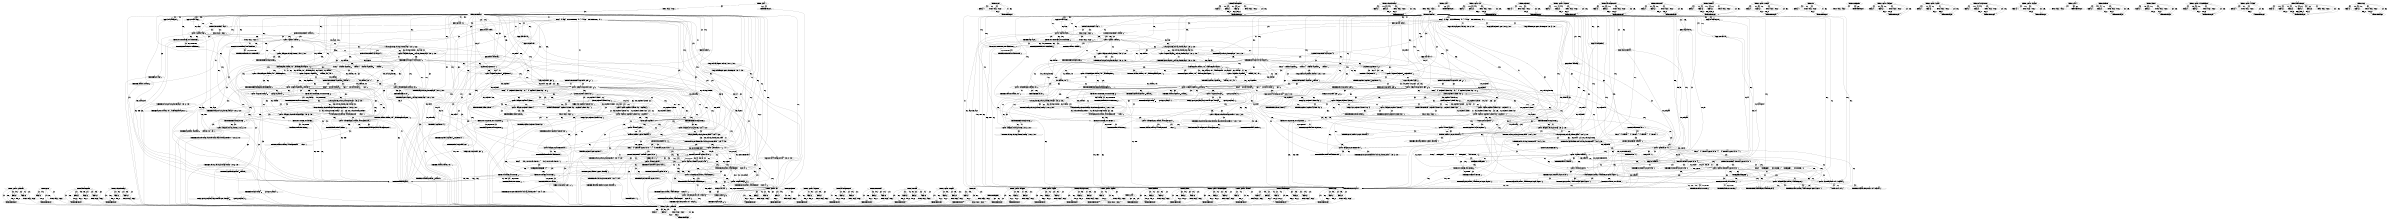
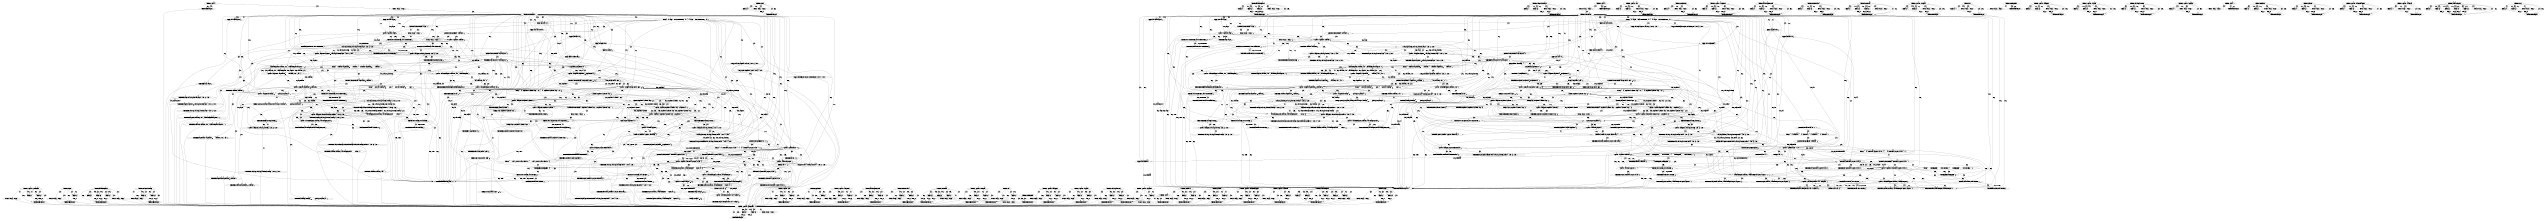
node "<(LOCAL,GURL complete_url: GURL)<SUB>36</SUB>>": removed
node "<(LOCAL,GURL complete_url: GURL)<SUB>34</SUB>>": added
edge "(PARAM,int notify_id)" -> "(<operator>.notEquals,notify_id != 0)": label "DDG: p1" -> "DDG: notify_id"
edge "(CONTROL_STRUCTURE,IF,if (!is_file_data))" -> "(<operator>.logicalNot,!is_file_data)": removed, label "AST:"
edge "(LITERAL,0,notify_id != 0)" -> "(IDENTIFIER,notify_id,notify_id != 0)": now "(<operator>.notEquals,notify_id != 0)" -> "(IDENTIFIER,notify_id,notify_id != 0)"
